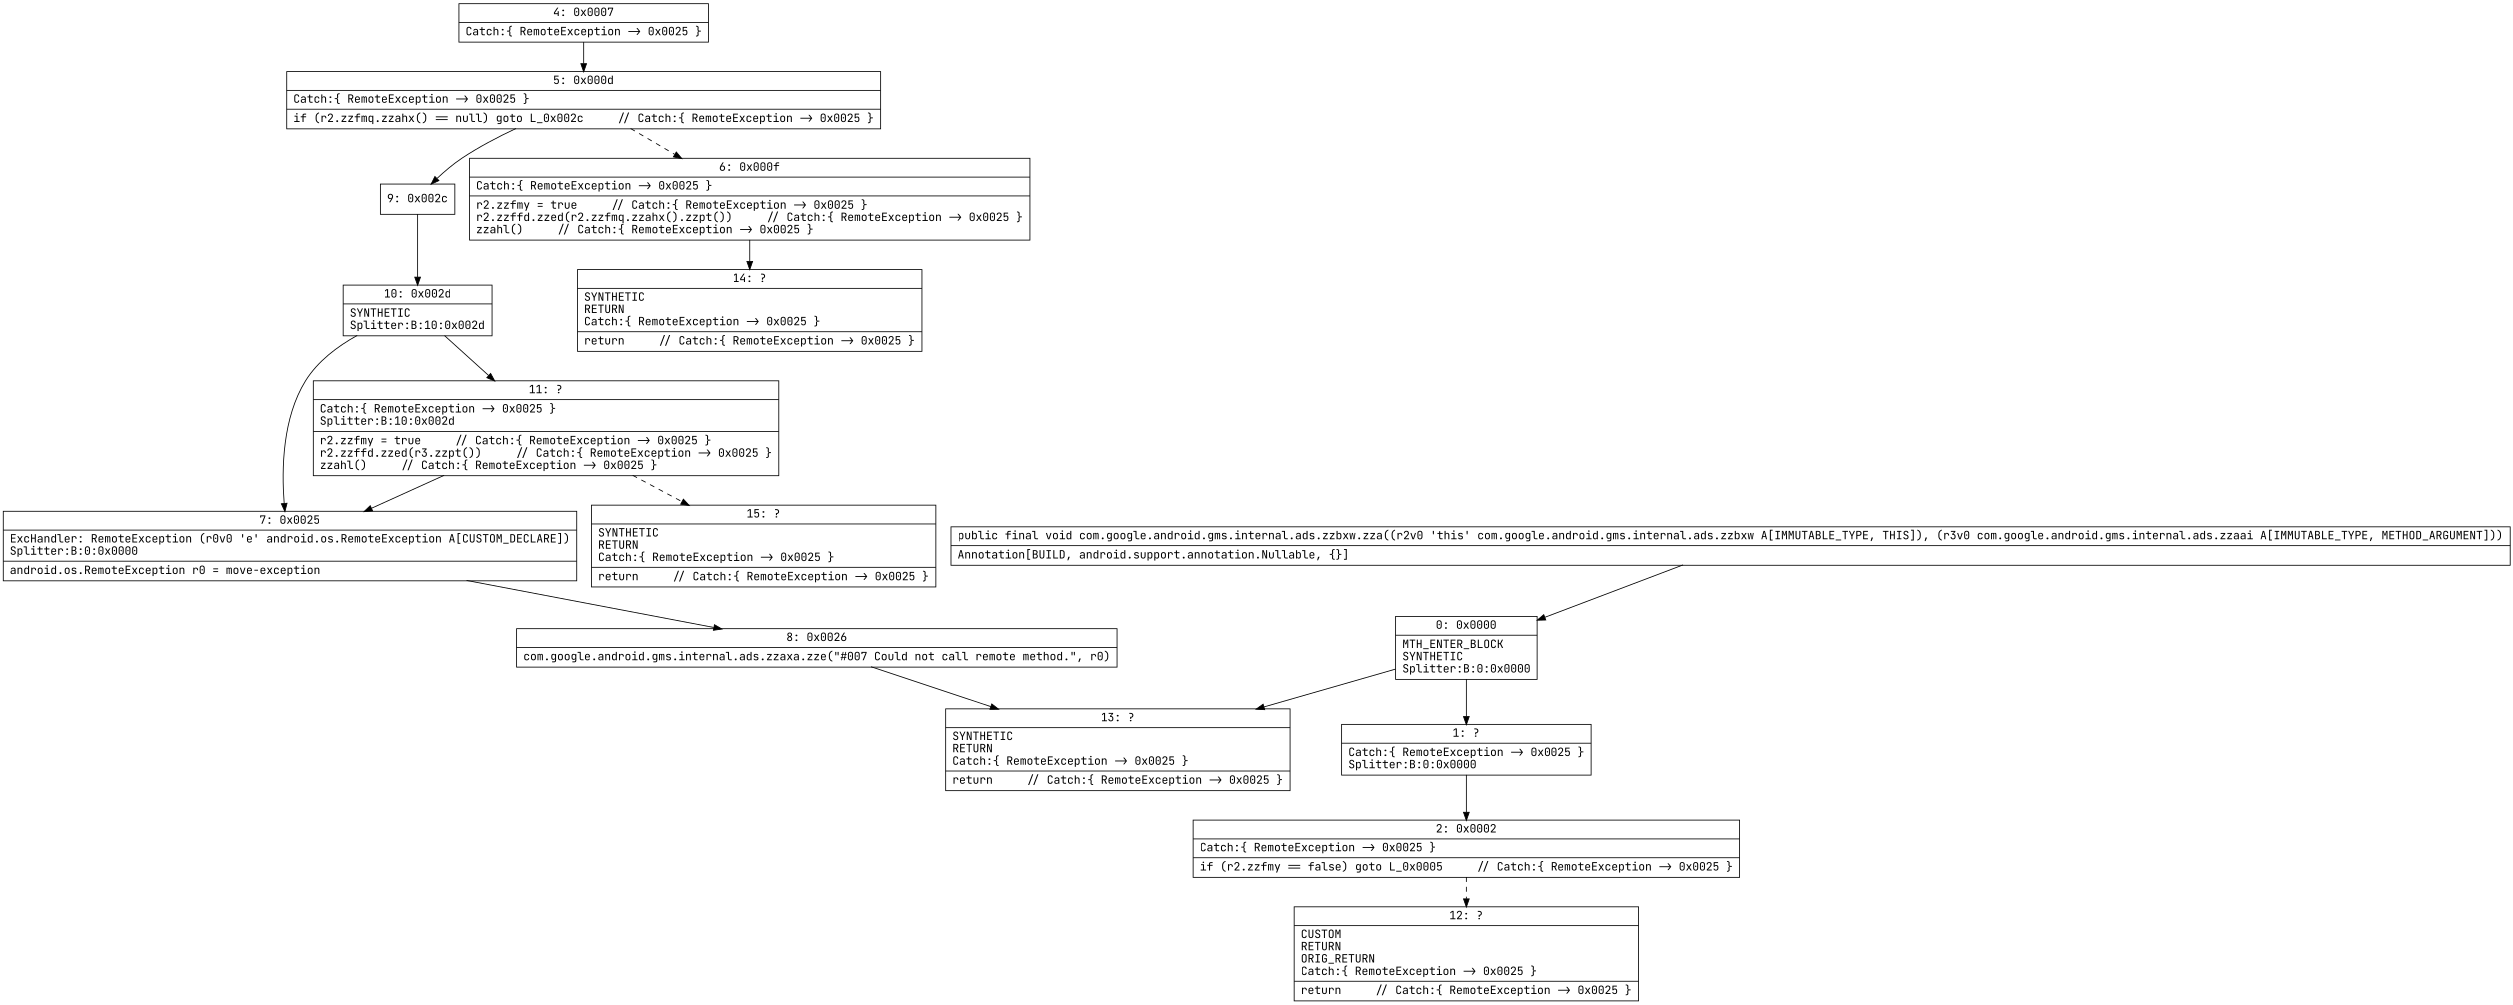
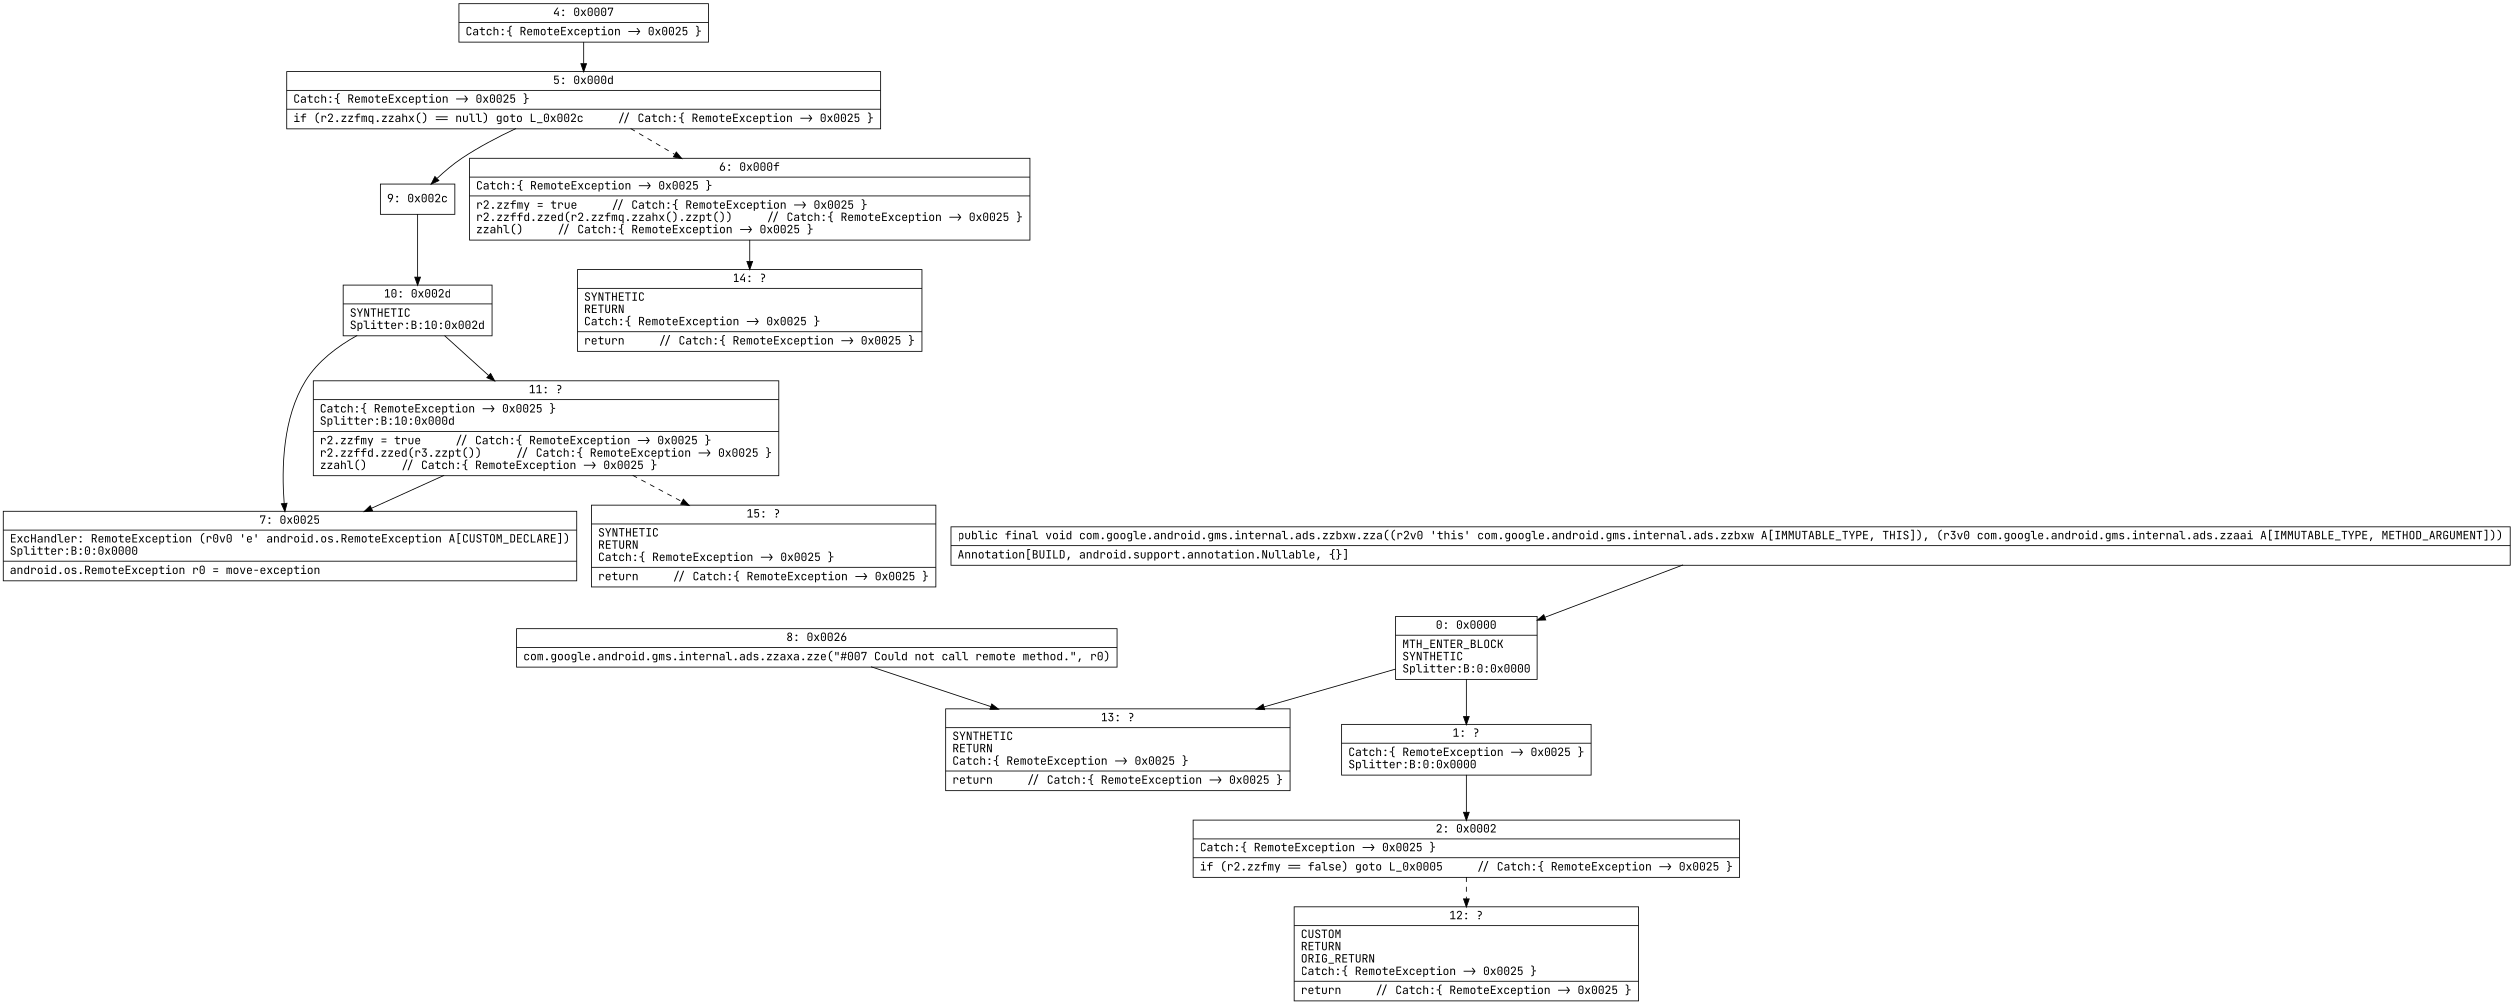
node "11: ?": text "Splitter:B:10:0x002d" -> "Splitter:B:10:0x000d"
edge "7: 0x0025" -> "8: 0x0026": removed
